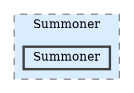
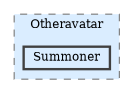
cluster "Summoner": label "Summoner" -> "Otheravatar"
